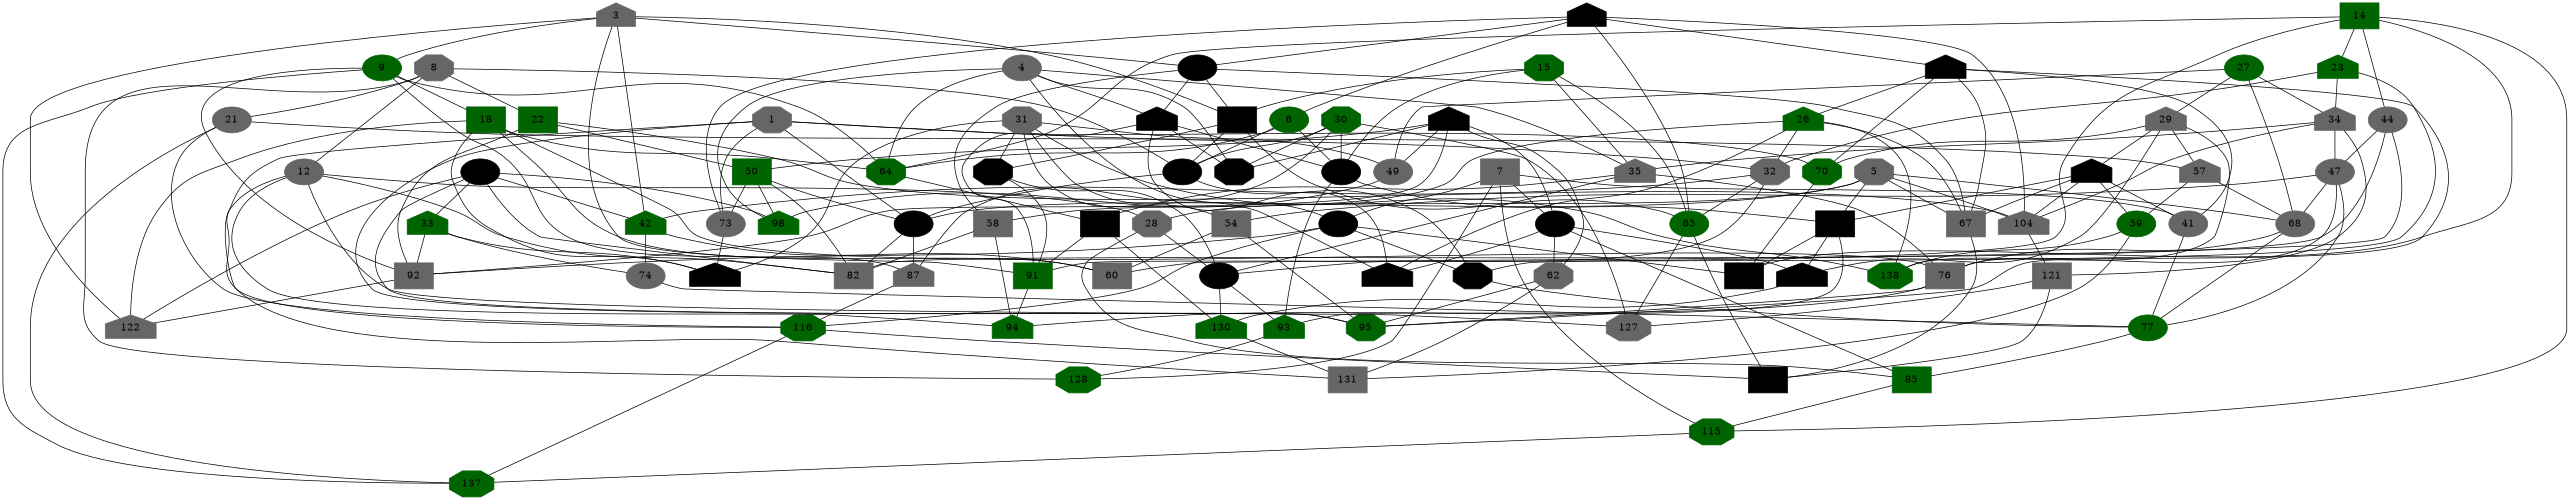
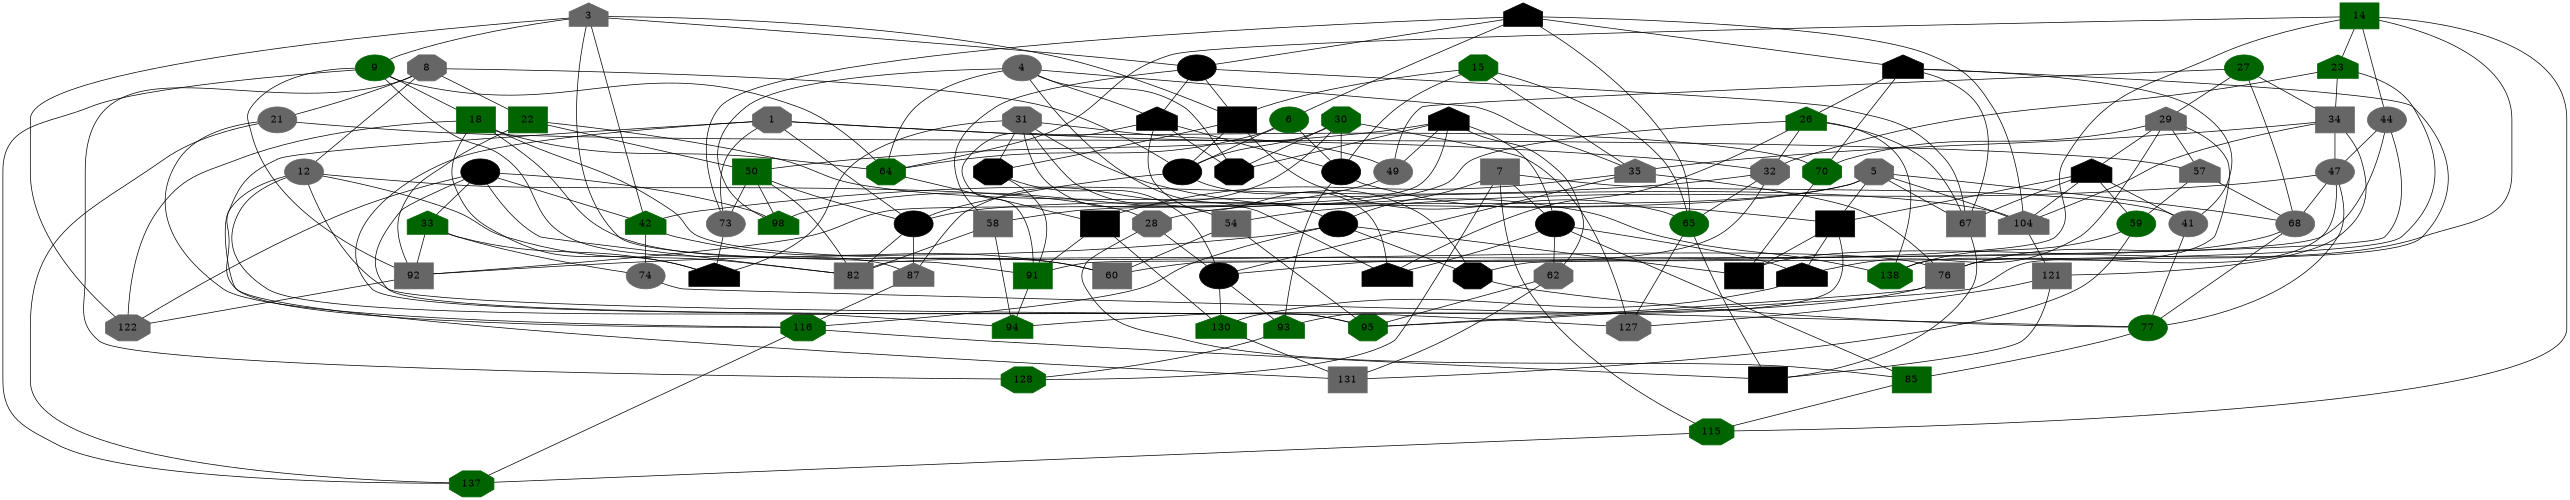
node "34": shape house -> box
node "122": shape house -> octagon
